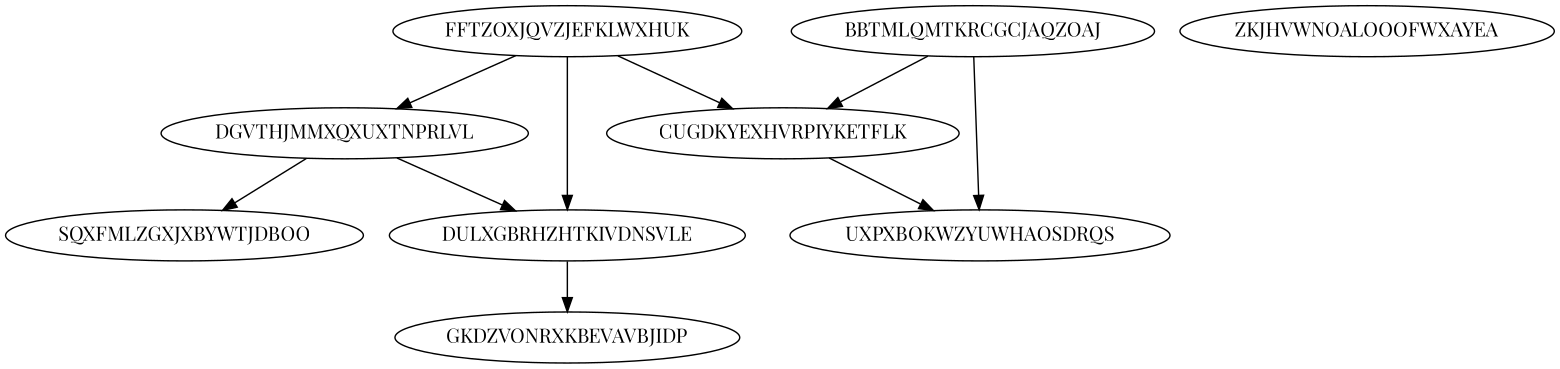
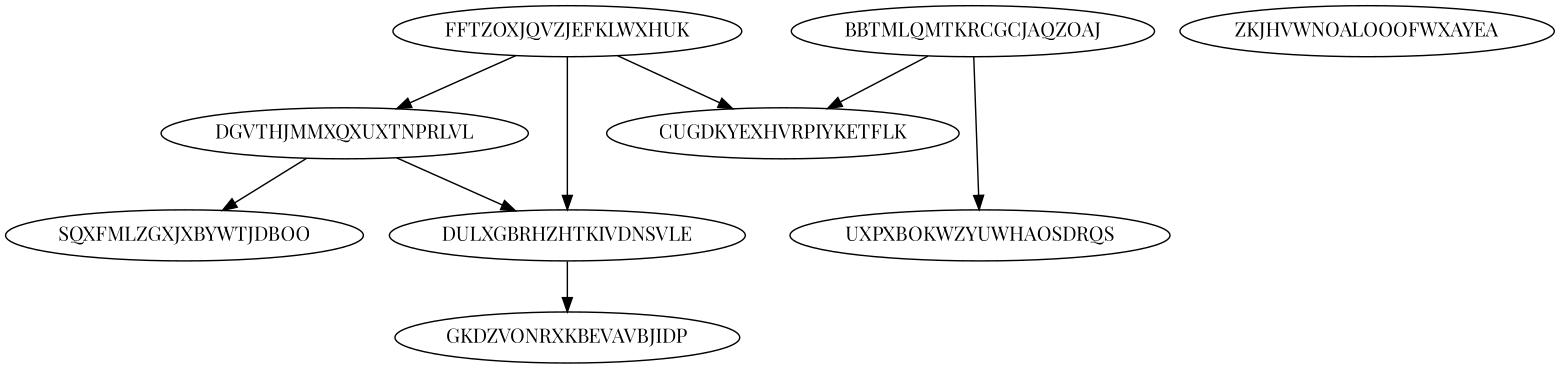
edge "CUGDKYEXHVRPIYKETFLK" -> "UXPXBOKWZYUWHAOSDRQS": removed
